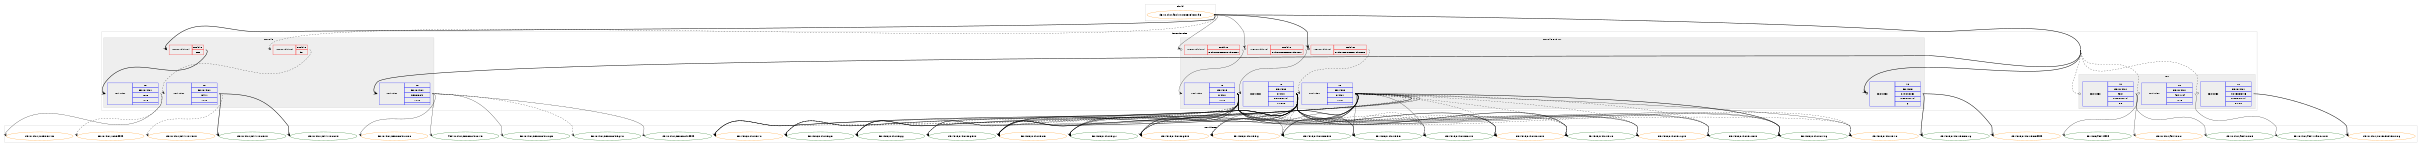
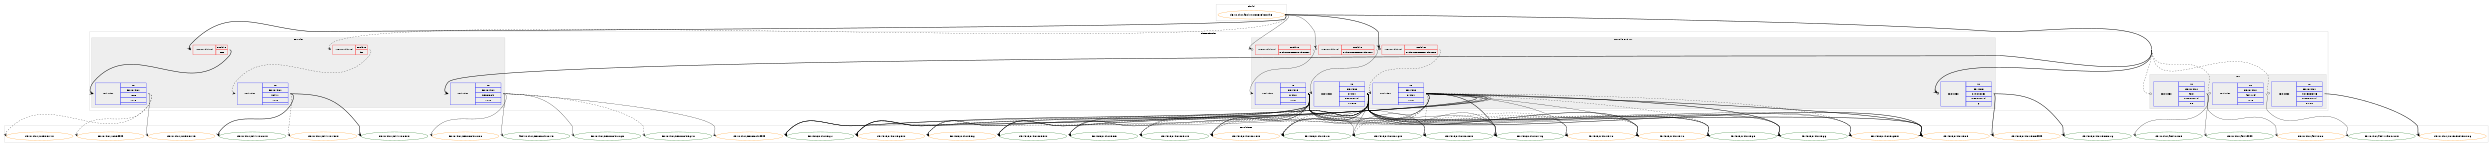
node "dev-python/nose-1.3.7-r1": added
node "dev-python/setuptools-9999": color darkgreen -> darkorange
node "dev-lang/python-3.6.5-r1": color darkgreen -> darkorange
node "dev-lang/python-3.4.6-r1": color darkorange -> darkgreen
node "dev-lang/flask-9999": label "dev-lang/flask-9999" -> "dev-python/flask-9999"
